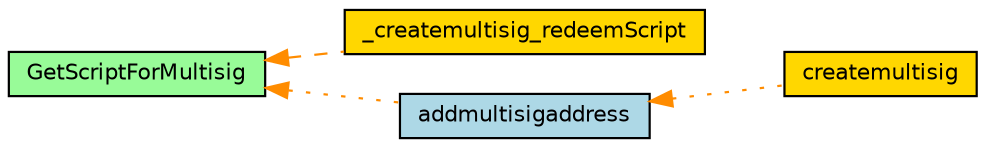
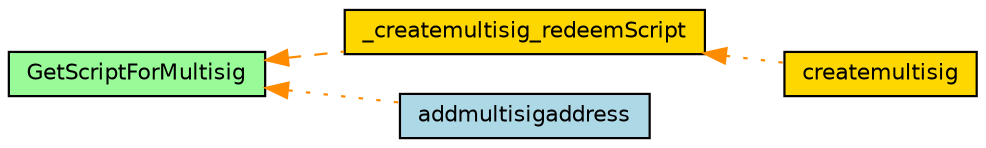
edge "createmultisig" -> "addmultisigaddress": now "createmultisig" -> "_createmultisig_redeemScript"
